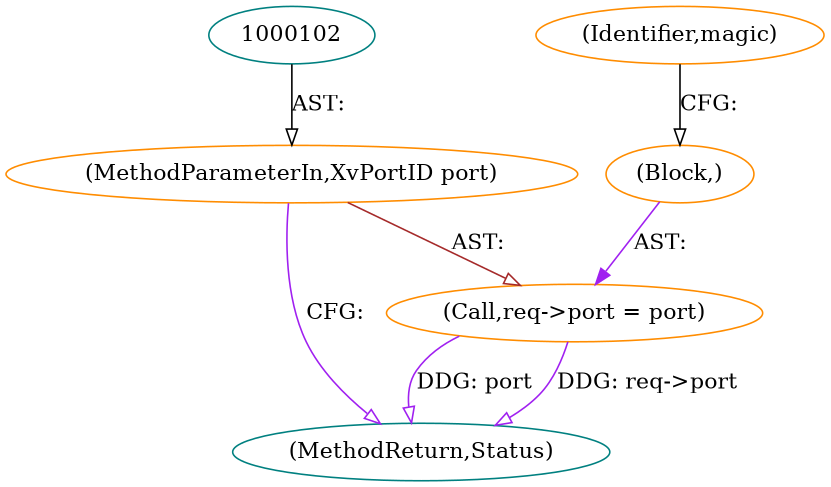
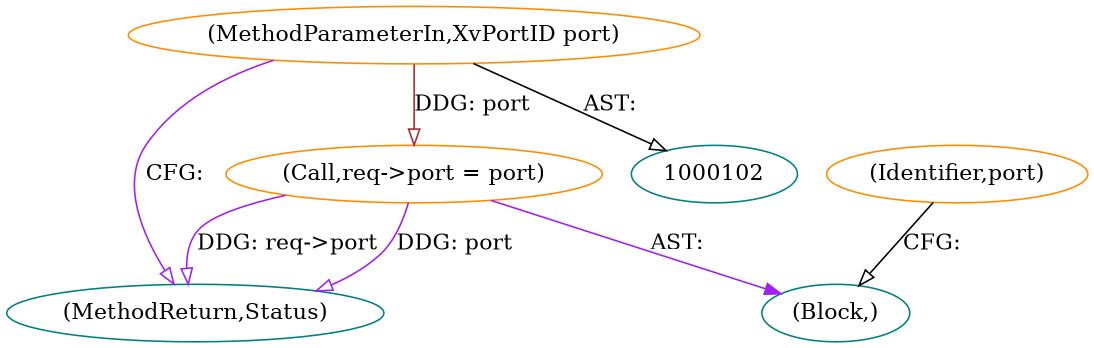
node "(Identifier,magic)": label "(Identifier,magic)" -> "(Identifier,port)"
edge "1000102" -> "(MethodParameterIn,XvPortID port)": reversed
node "(Block,)": color darkorange -> teal
edge "(Block,)" -> "(Call,req->port = port)": reversed
edge "(MethodParameterIn,XvPortID port)" -> "(Call,req->port = port)": label "AST: " -> "DDG: port"
